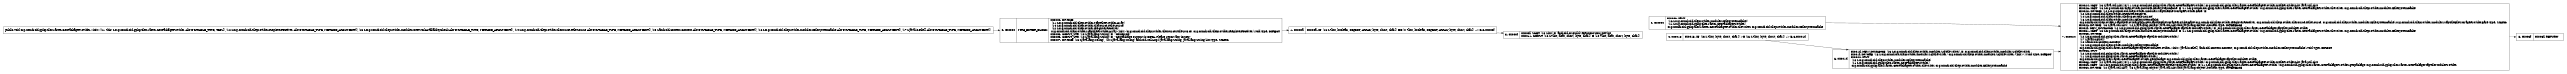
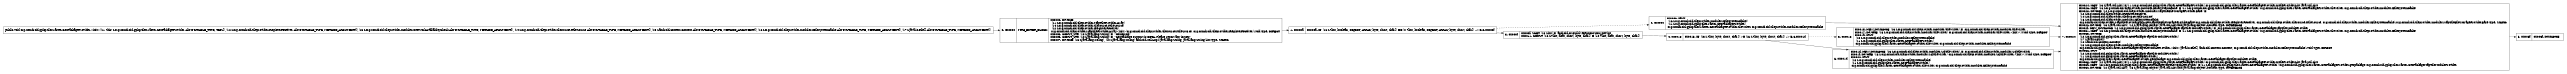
edge "1: 0x000a" -> "2: 0x000c": added
edge "3: 0x000f" -> "4: 0x0013": added
node "5: 0x0015": added
node "8: 0x003f": text "0x003f: RETURN" -> "0x003f: INSTANCE"
